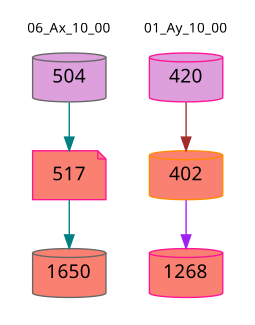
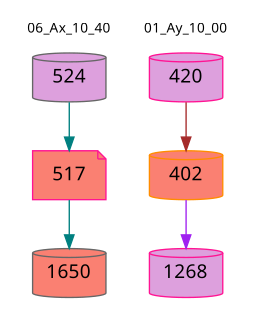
cluster "06_Ax_10_00": label "06_Ax_10_00" -> "06_Ax_10_40"
node "504": label "504" -> "524"
node "1268": fillcolor salmon -> plum
